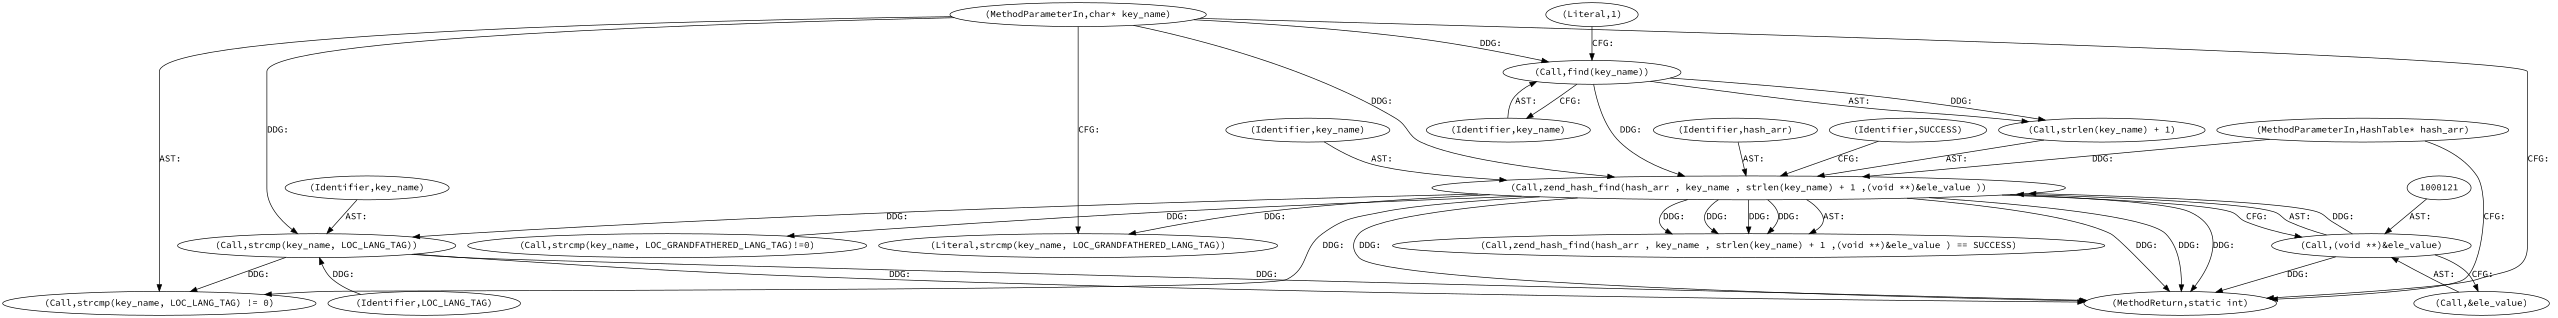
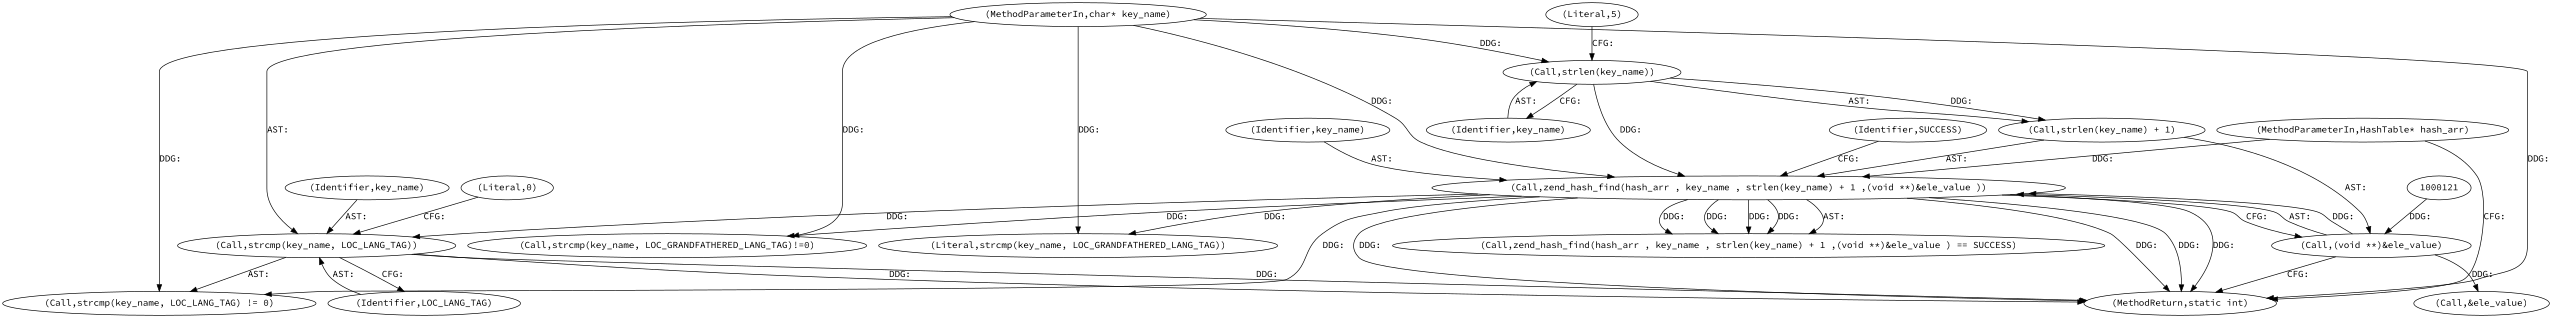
node "(Literal,1)": label "(Literal,1)" -> "(Literal,5)"
node "(Call,find(key_name))": label "(Call,find(key_name))" -> "(Call,strlen(key_name))"
edge "(MethodParameterIn,char* key_name)" -> "(Call,strcmp(key_name, LOC_GRANDFATHERED_LANG_TAG)!=0)": added, label "DDG:"
edge "(MethodParameterIn,char* key_name)" -> "(Call,strcmp(key_name, LOC_LANG_TAG))": label "DDG: " -> "AST: "
edge "(MethodParameterIn,char* key_name)" -> "(Literal,strcmp(key_name, LOC_GRANDFATHERED_LANG_TAG))": label "CFG: " -> "DDG: "
node "(Identifier,hash_arr)": removed
edge "(MethodParameterIn,char* key_name)" -> "(Call,strcmp(key_name, LOC_LANG_TAG) != 0)": label "AST: " -> "DDG: "
edge "(MethodParameterIn,char* key_name)" -> "(MethodReturn,static int)": label "CFG: " -> "DDG: "
node "(Literal,0)": added
edge "1000121" -> "(Call,(void **)&ele_value)": label "AST: " -> "DDG: "
edge "(Call,strcmp(key_name, LOC_LANG_TAG))" -> "(Identifier,LOC_LANG_TAG)": added, label "CFG:"
edge "(Call,strcmp(key_name, LOC_LANG_TAG))" -> "(Call,strcmp(key_name, LOC_LANG_TAG) != 0)": label "DDG: " -> "AST: "
edge "(Identifier,LOC_LANG_TAG)" -> "(Call,strcmp(key_name, LOC_LANG_TAG))": label "DDG: " -> "AST: "
edge "(Call,(void **)&ele_value)" -> "(MethodReturn,static int)": label "DDG: " -> "CFG: "
edge "(Call,(void **)&ele_value)" -> "(Call,&ele_value)": label "CFG: " -> "DDG: "
edge "(Call,&ele_value)" -> "(Call,(void **)&ele_value)": now "(Call,strlen(key_name) + 1)" -> "(Call,(void **)&ele_value)"
